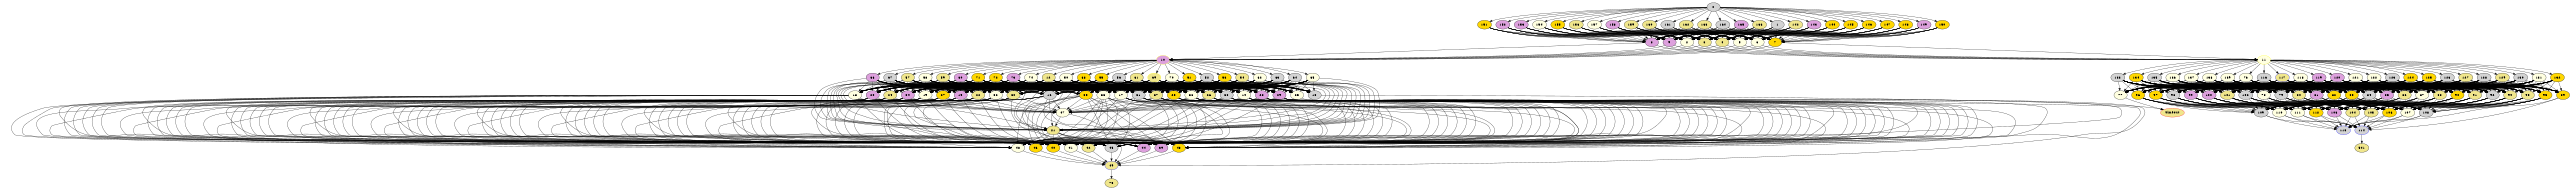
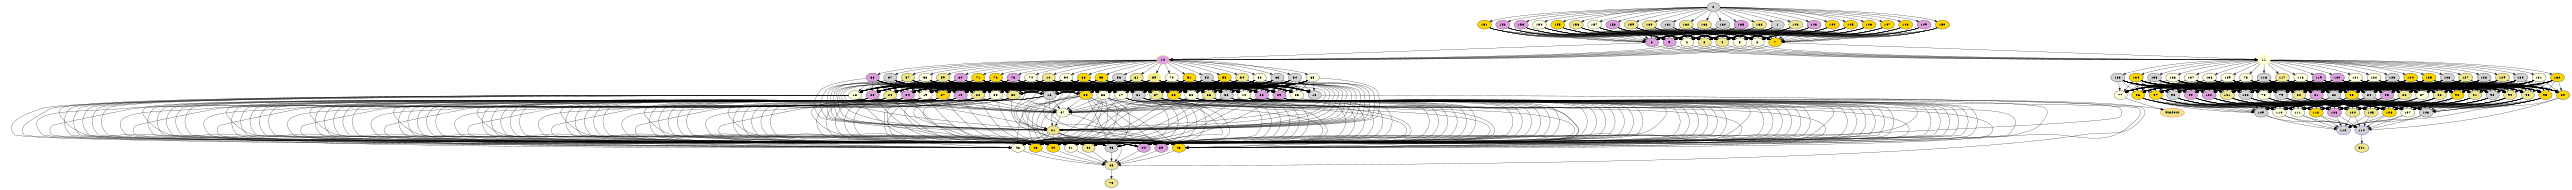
node "117": color blue -> black
node "82": fillcolor gold -> lightgrey
